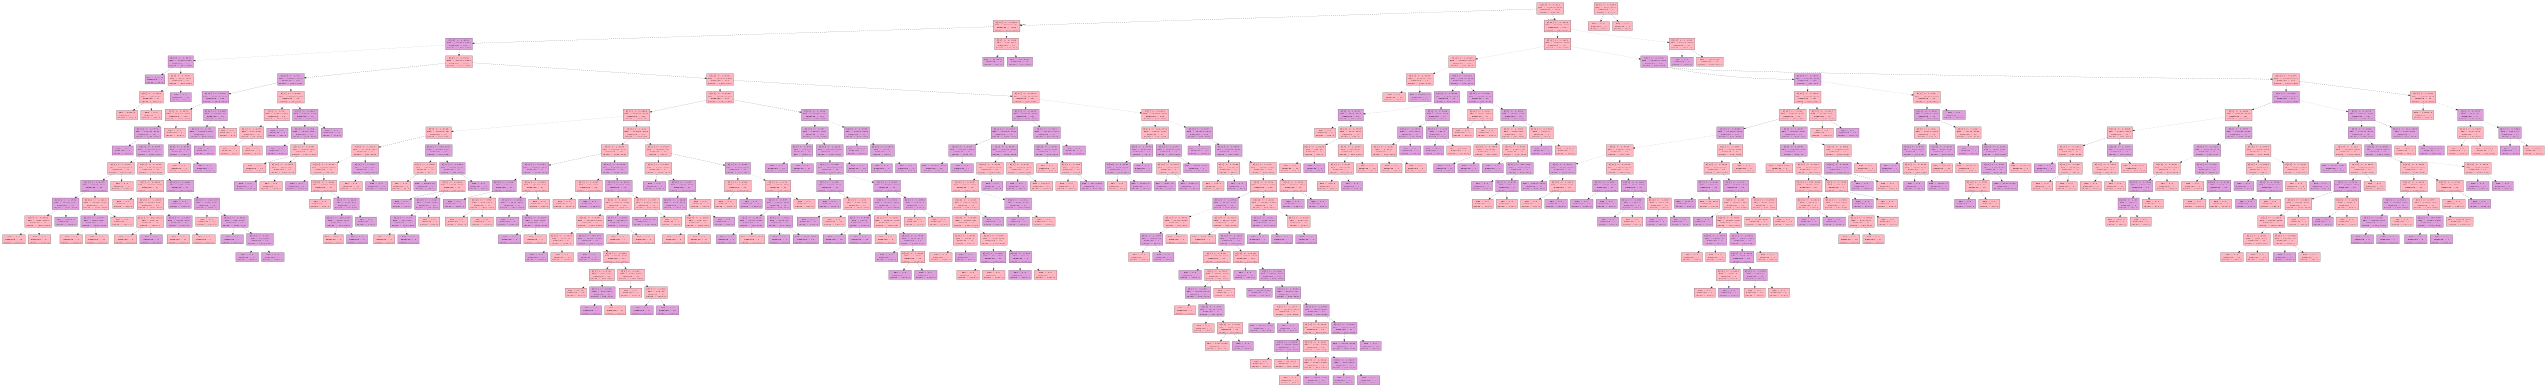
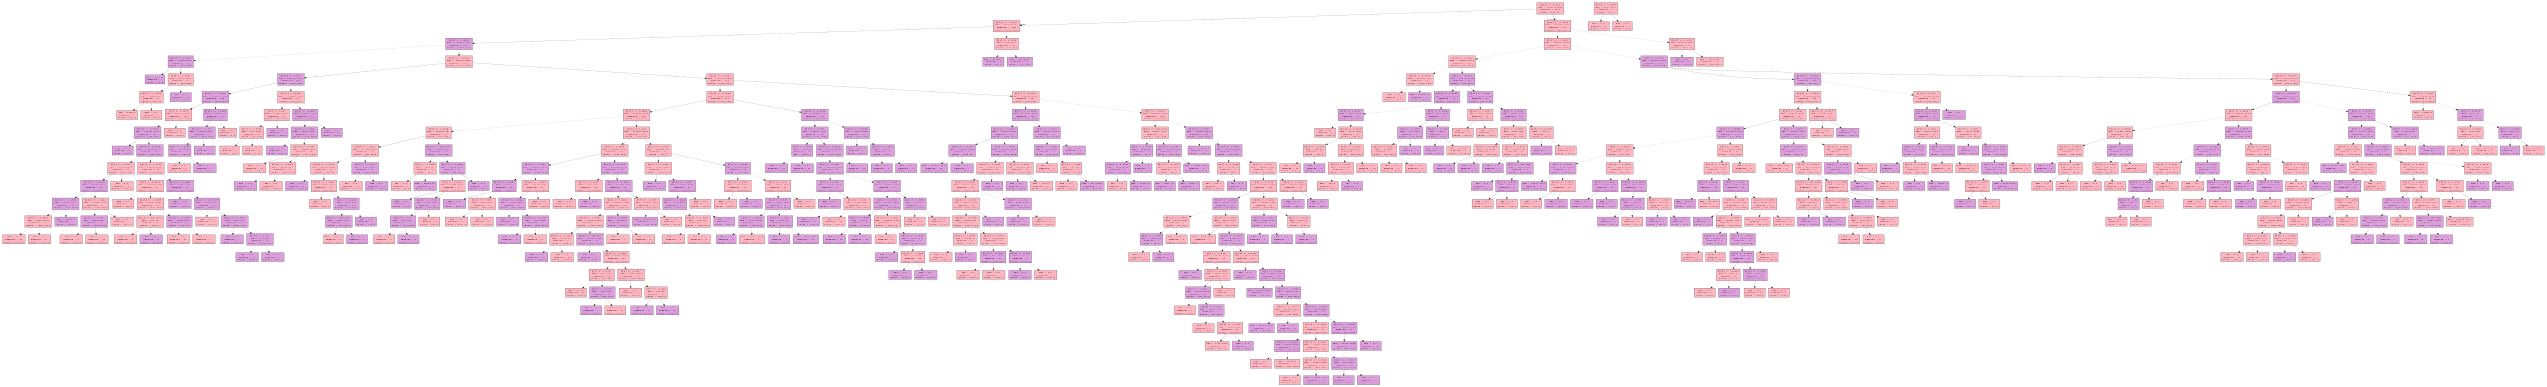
node "mse = 0.0 samples = 2 value = 69.0": label "mse = 0.0 samples = 2 value = 69.0" -> "value = 0.0 samples = 2 value = 69.0"
